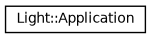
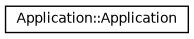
node "Light::Application": label "Light::Application" -> "Application::Application"
